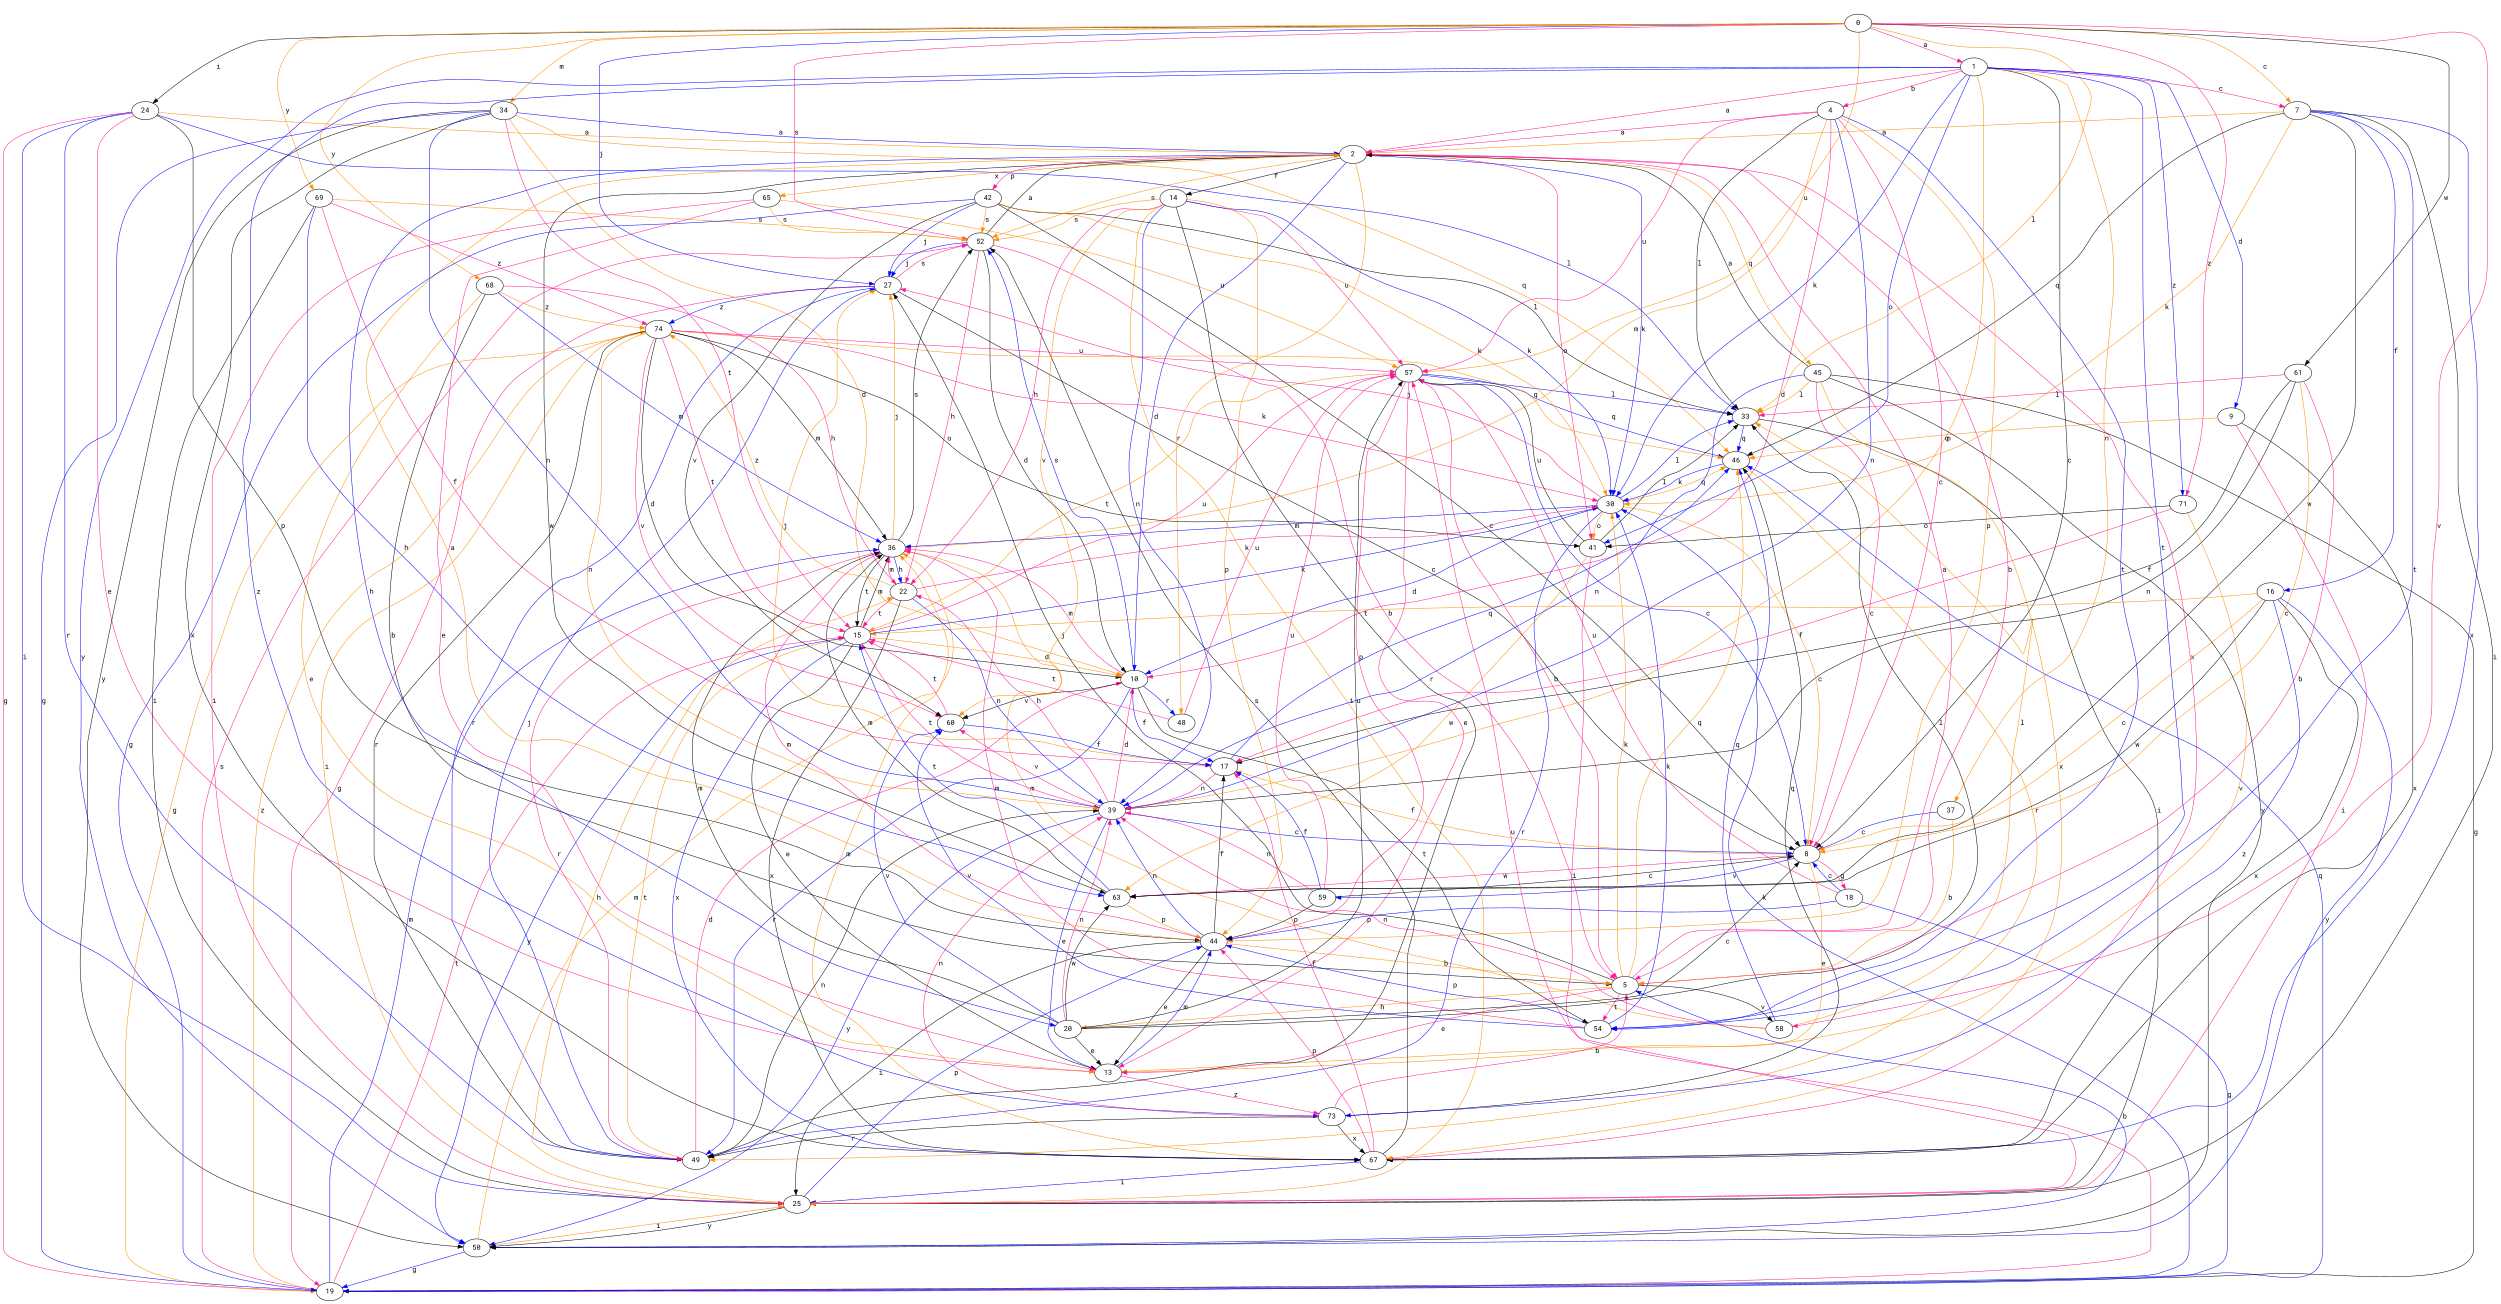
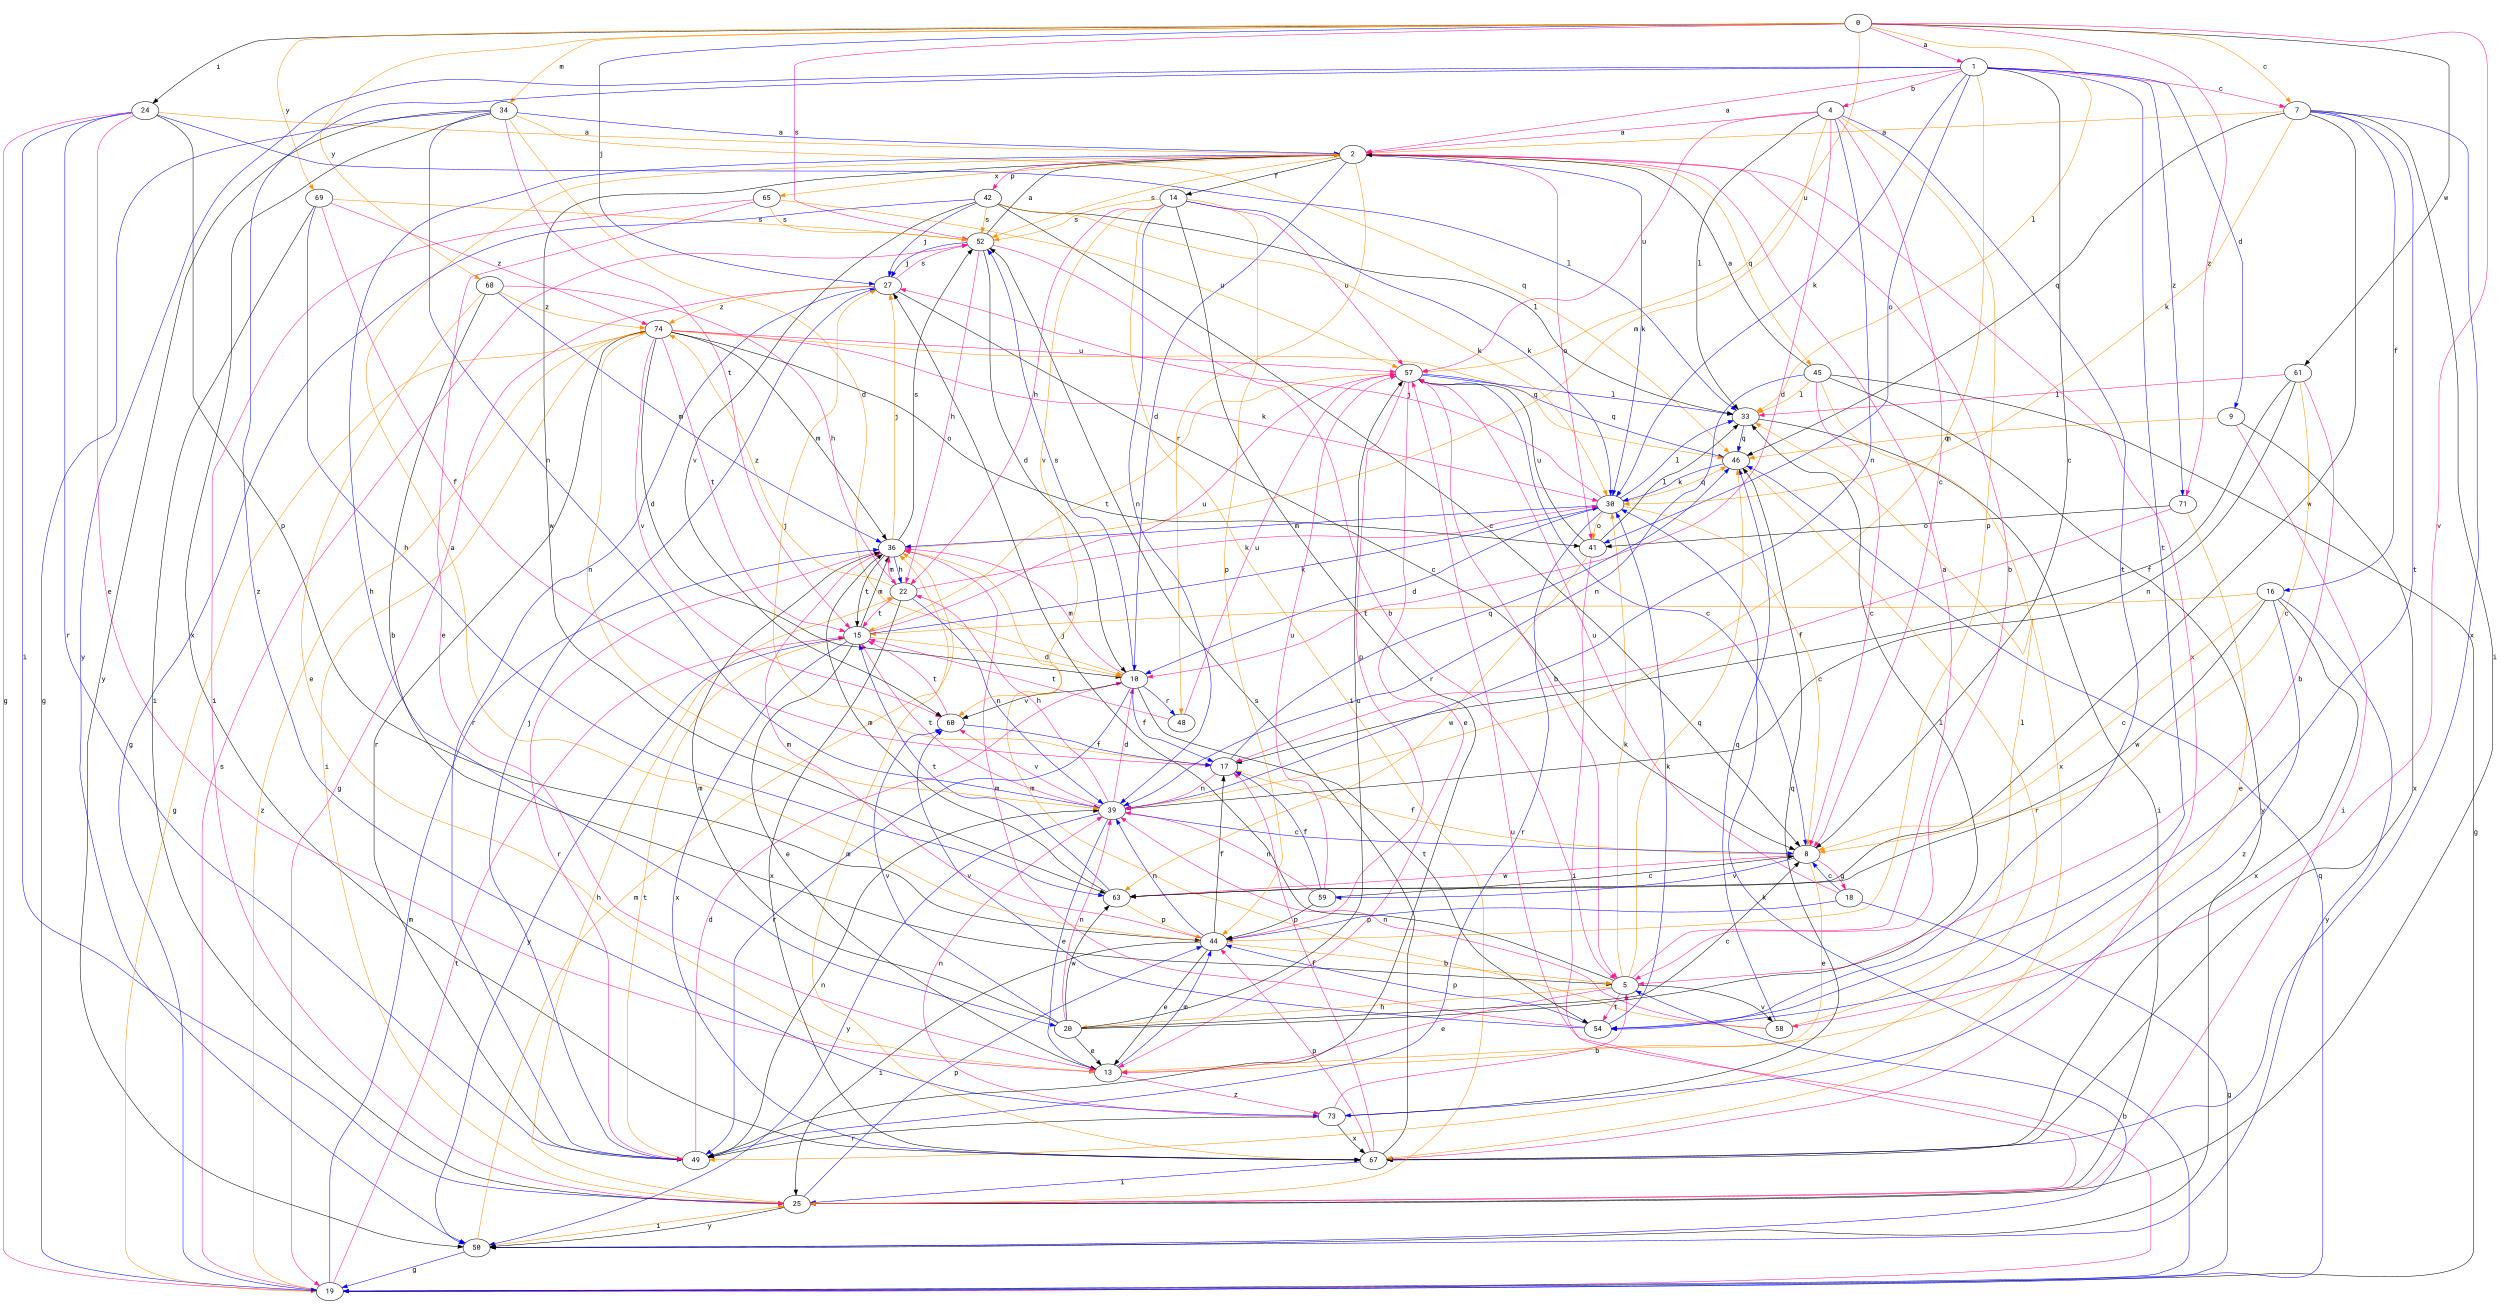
edge "27" -> "74": color blue -> darkorange
edge "71" -> "13": label "v" -> "e"
node "37": removed
